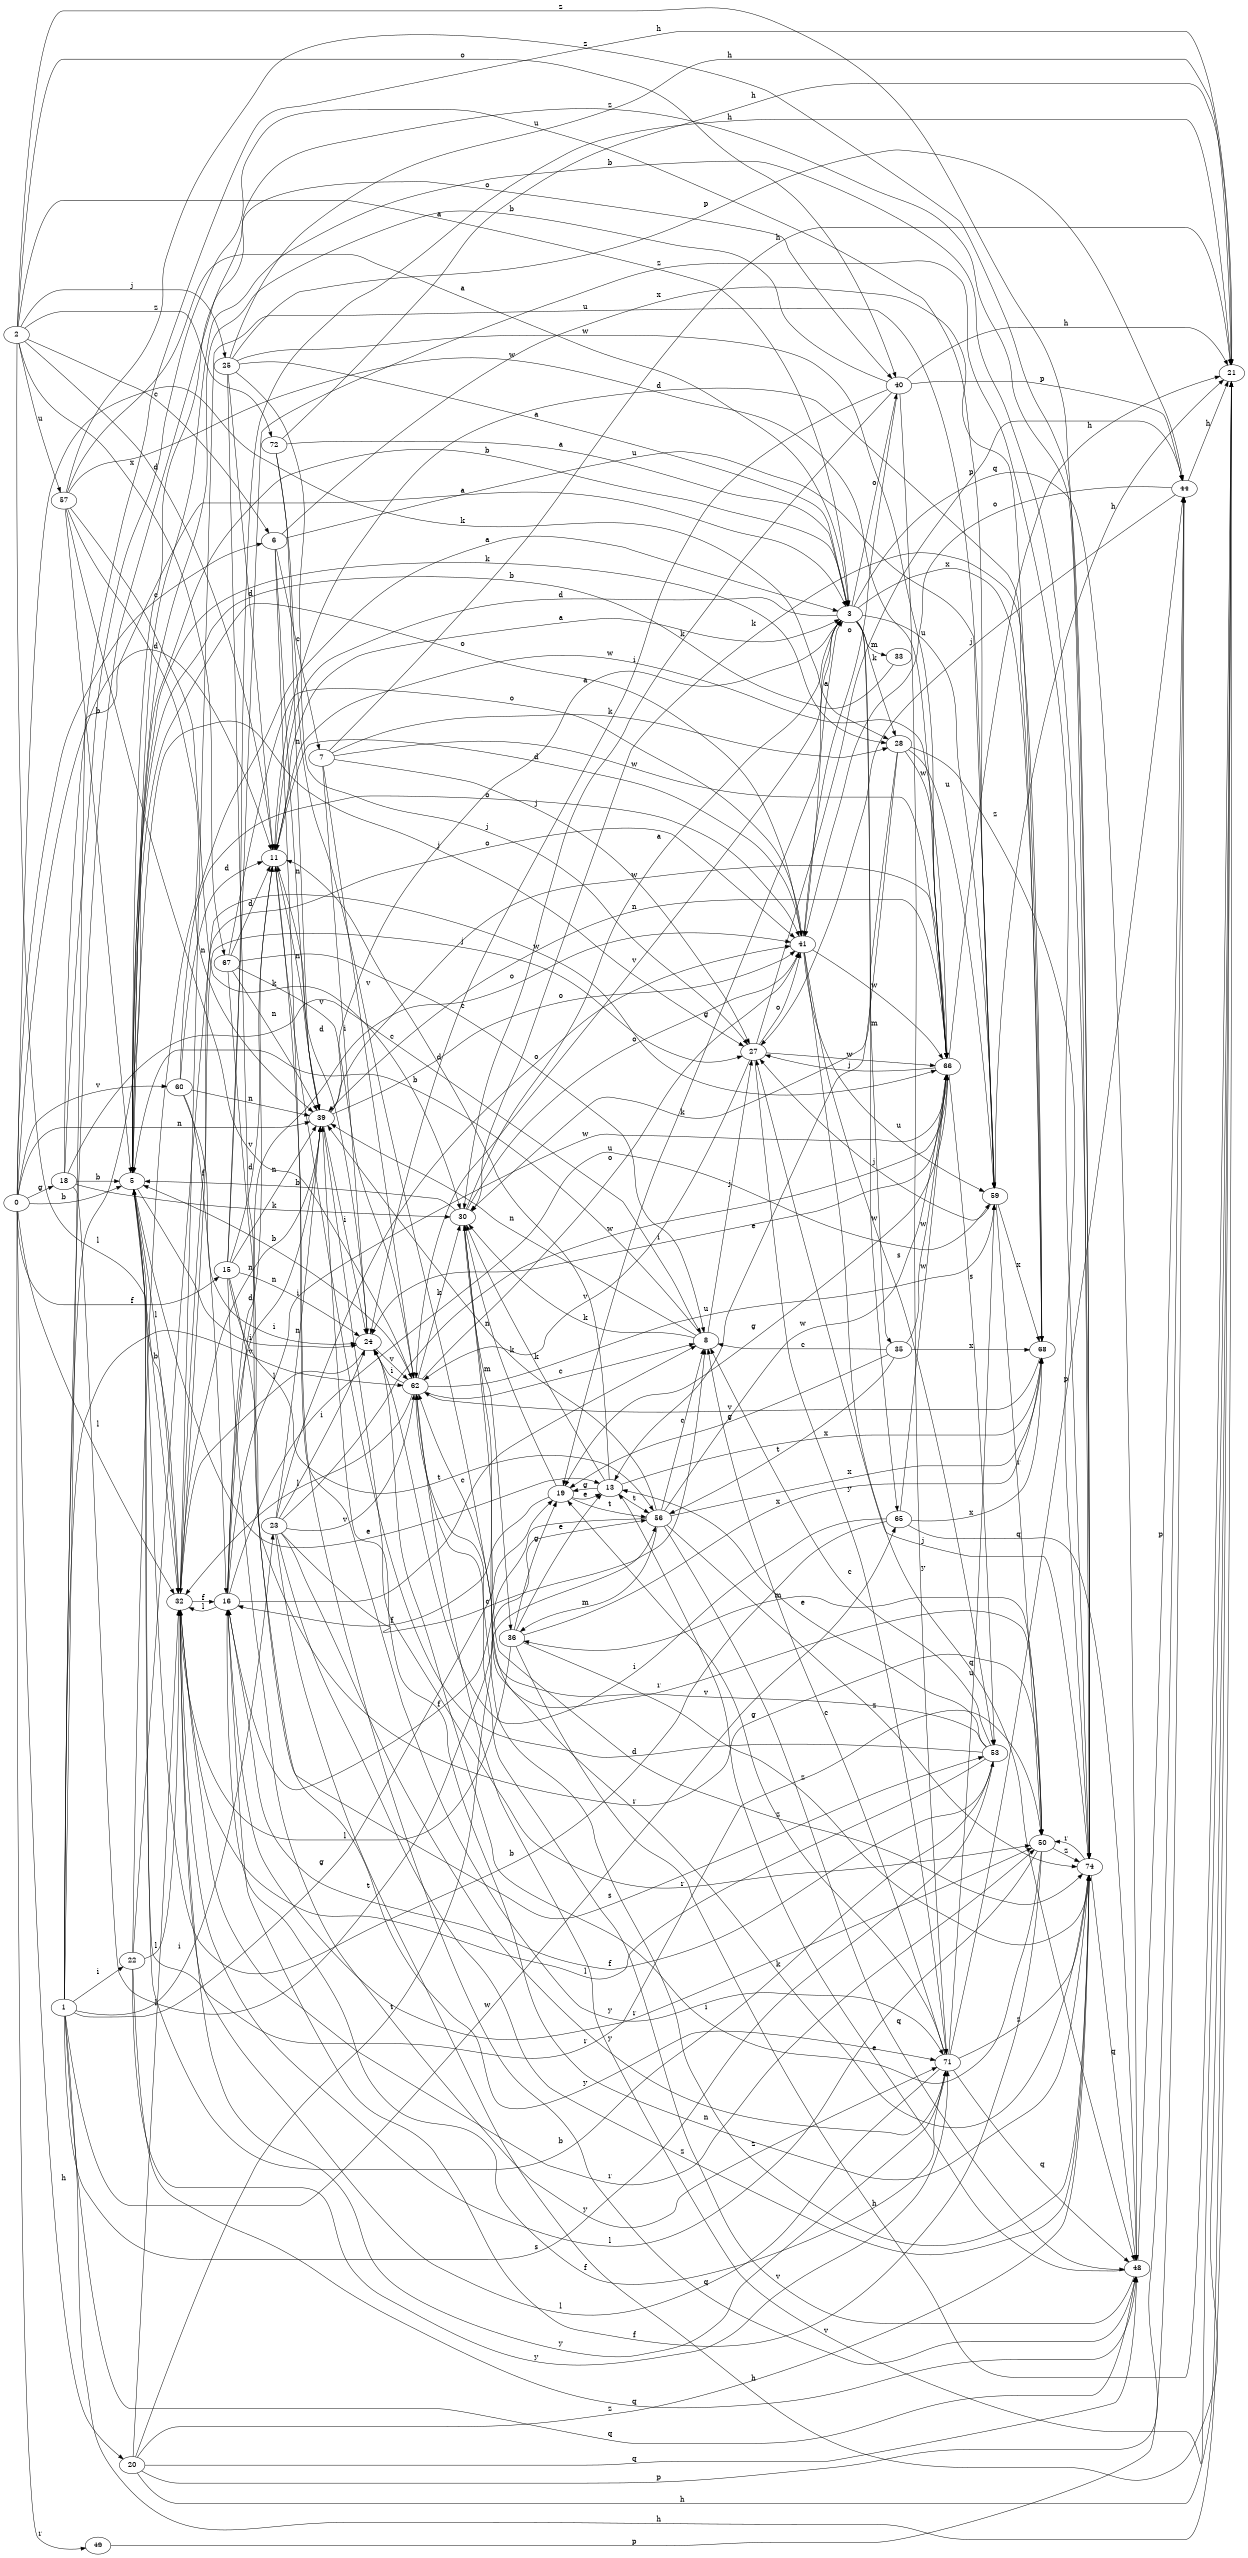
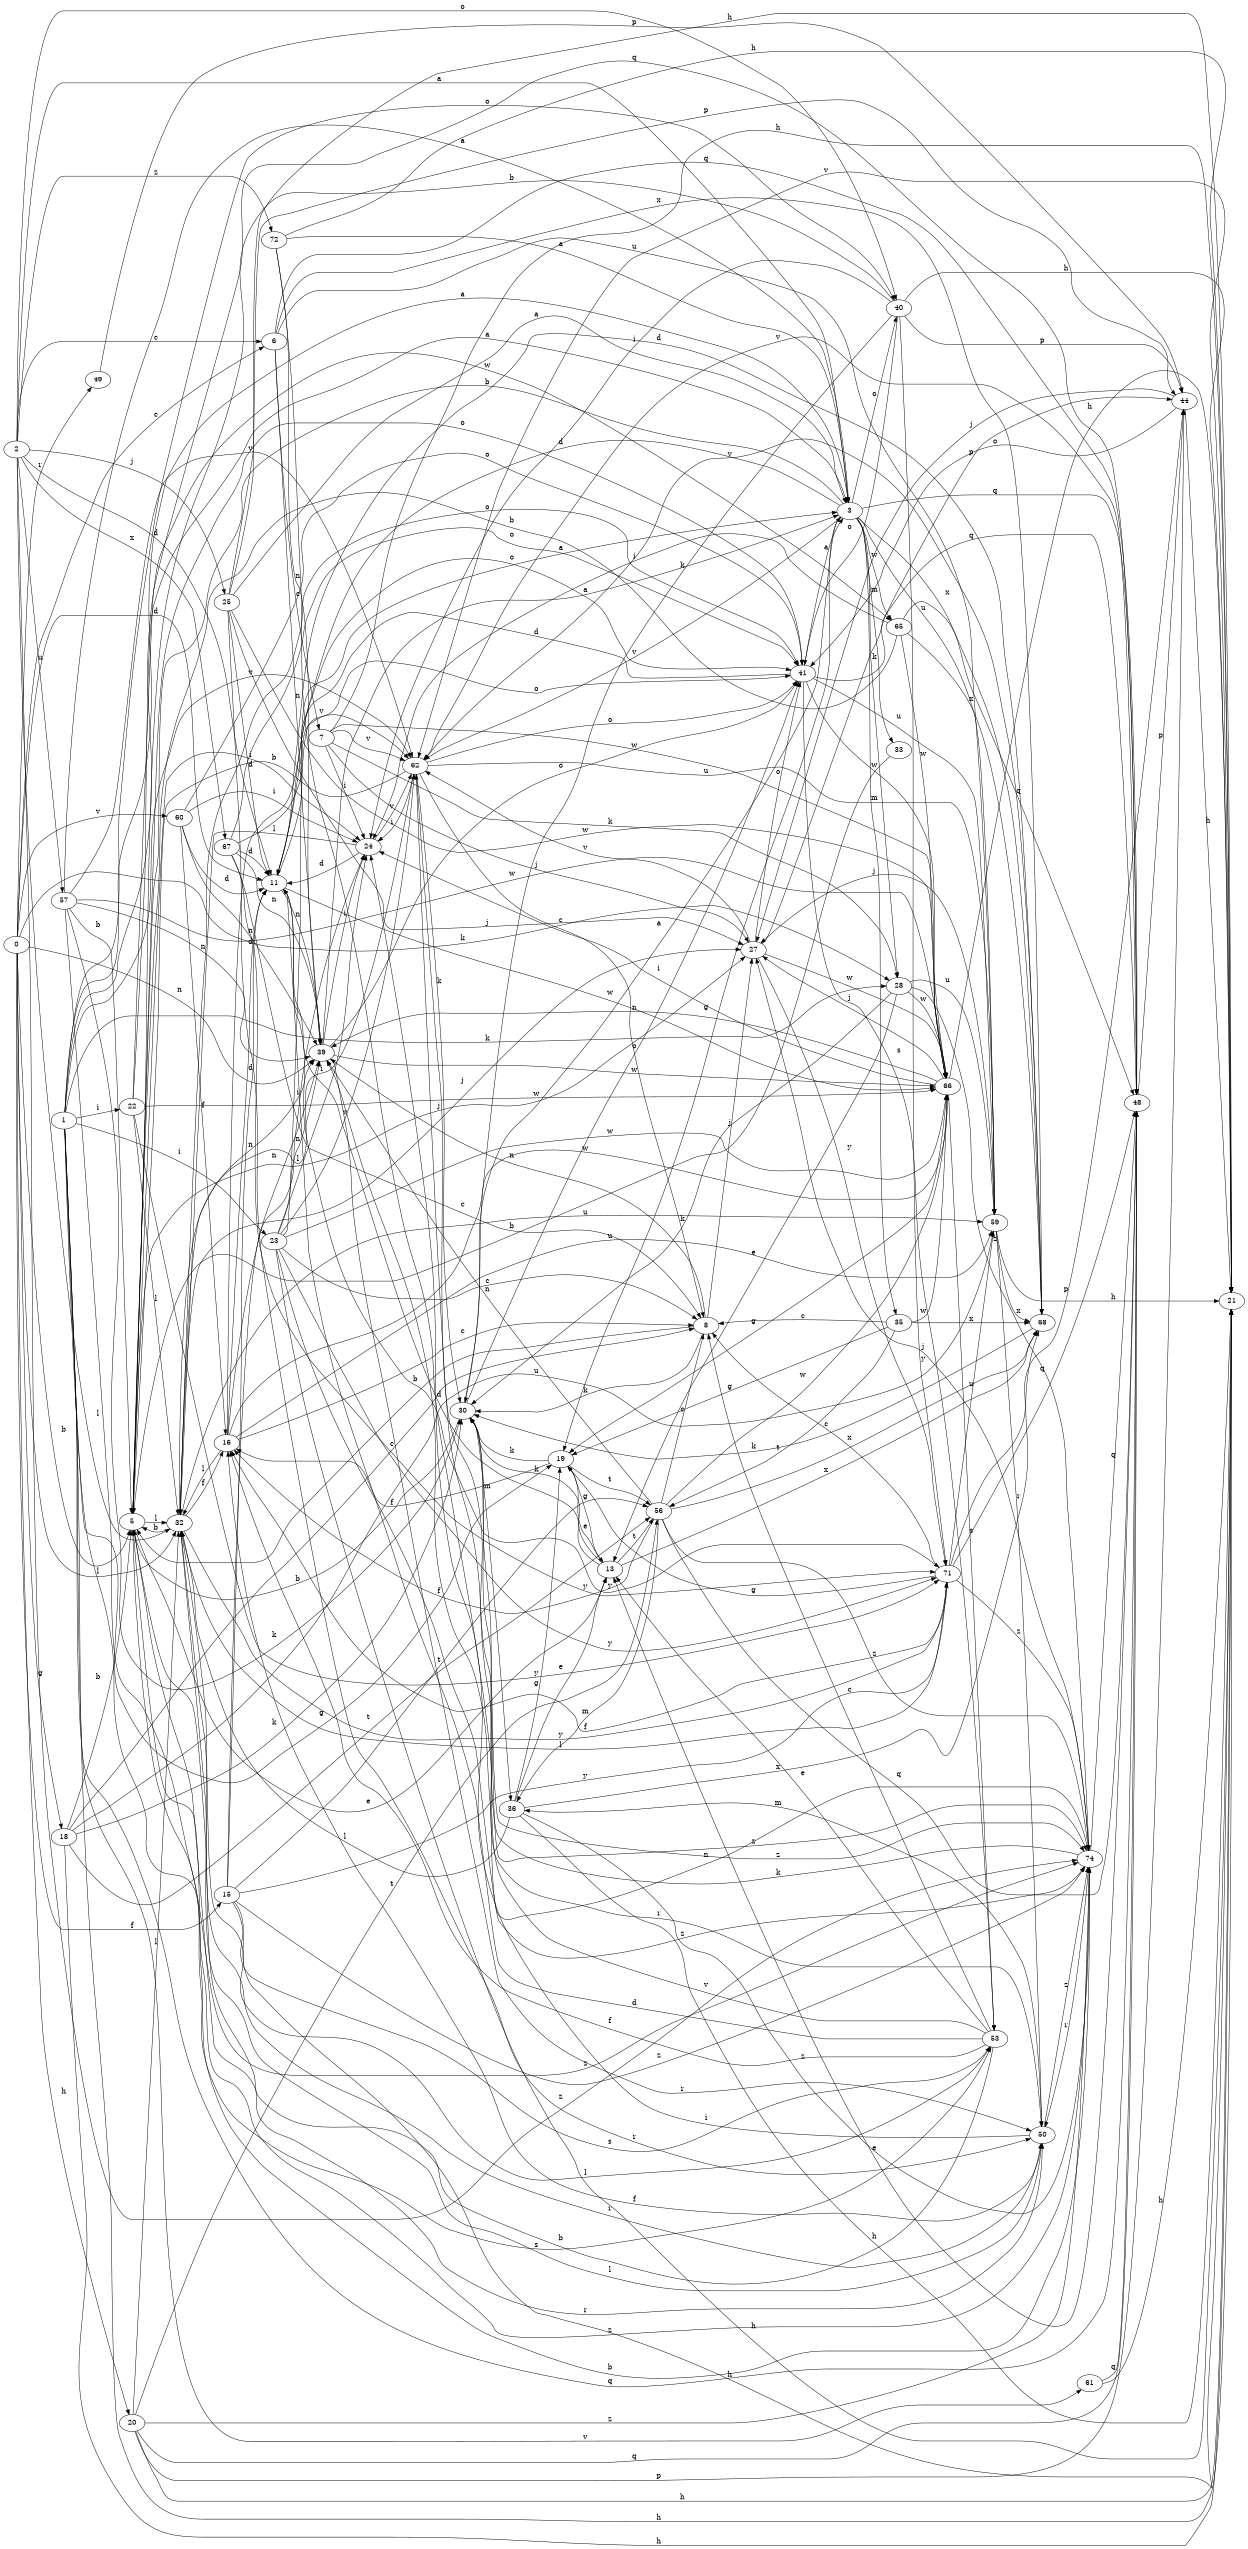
edge "5" -> "3": reversed
edge "15" -> "39": removed, label "n"
edge "16" -> "50": removed, label "r"
node "61": added
